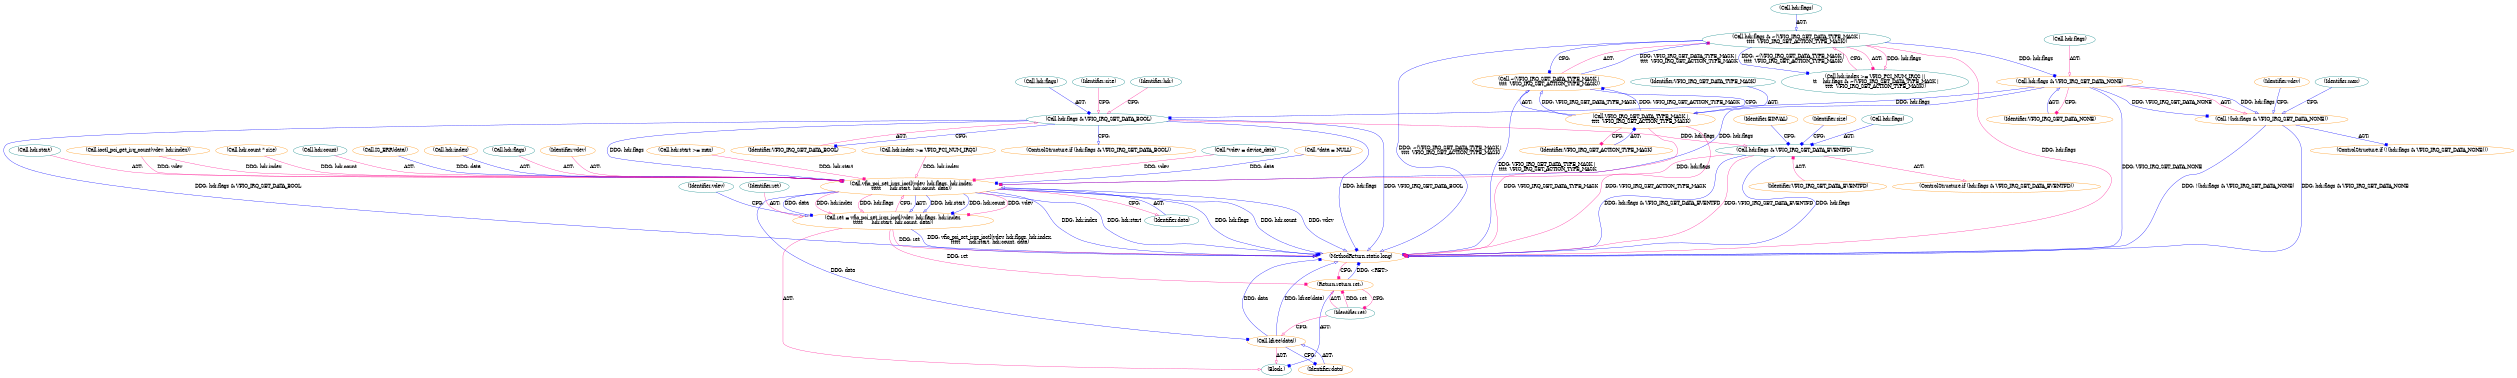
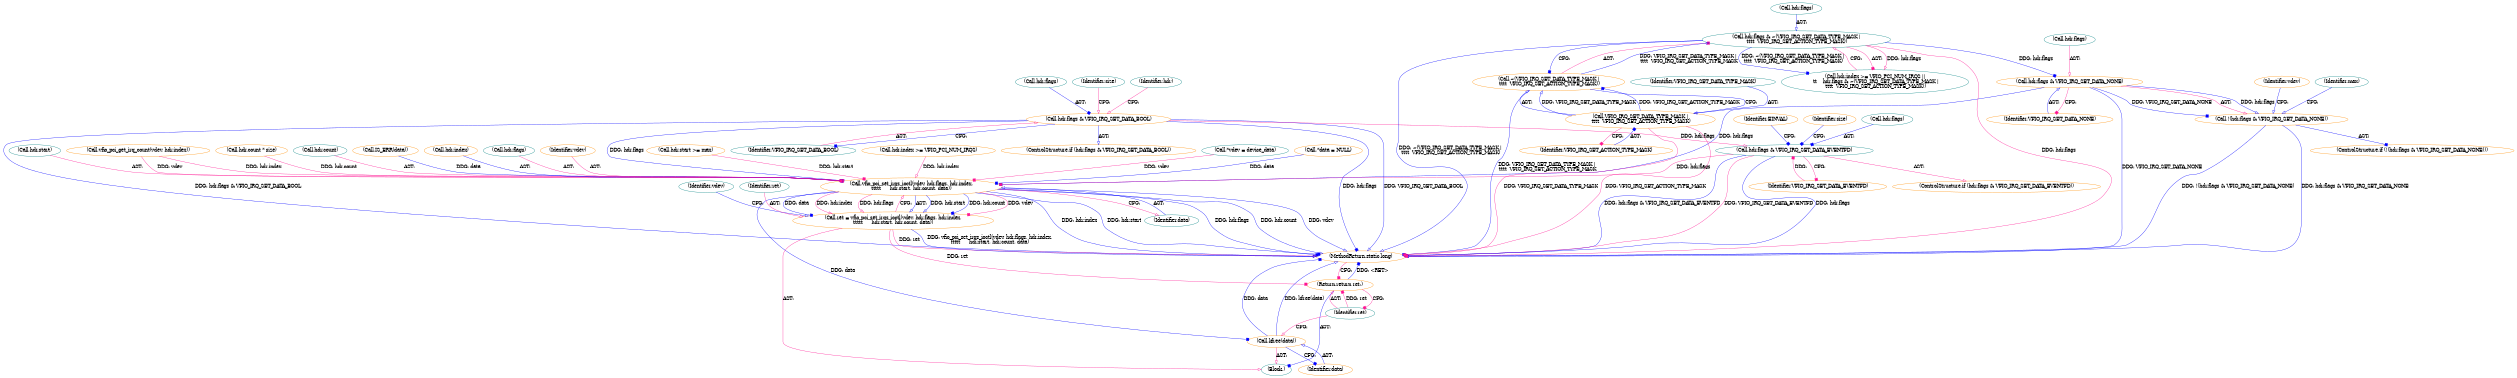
edge "(Call,hdr.flags & VFIO_IRQ_SET_DATA_NONE)" -> "(Call,hdr.flags & VFIO_IRQ_SET_DATA_BOOL)": removed, label "DDG: hdr.flags"
node "(Call,hdr.flags & VFIO_IRQ_SET_DATA_BOOL)": color teal -> darkorange
edge "(Call,hdr.flags & VFIO_IRQ_SET_DATA_BOOL)" -> "(ControlStructure,if (hdr.flags & VFIO_IRQ_SET_DATA_BOOL))": label "CFG: " -> "AST: "
node "(Call,ioctl_pci_get_irq_count(vdev, hdr.index))": label "(Call,ioctl_pci_get_irq_count(vdev, hdr.index))" -> "(Call,vfio_pci_get_irq_count(vdev, hdr.index))"
node "(Identifier,VFIO_IRQ_SET_DATA_BOOL)": color darkorange -> teal
edge "(Call,hdr.flags & VFIO_IRQ_SET_DATA_EVENTFD)" -> "(Identifier,VFIO_IRQ_SET_DATA_EVENTFD)": added, label "CFG:"
edge "(Identifier,VFIO_IRQ_SET_DATA_EVENTFD)" -> "(Call,hdr.flags & VFIO_IRQ_SET_DATA_EVENTFD)": label "AST: " -> "DDG: "
